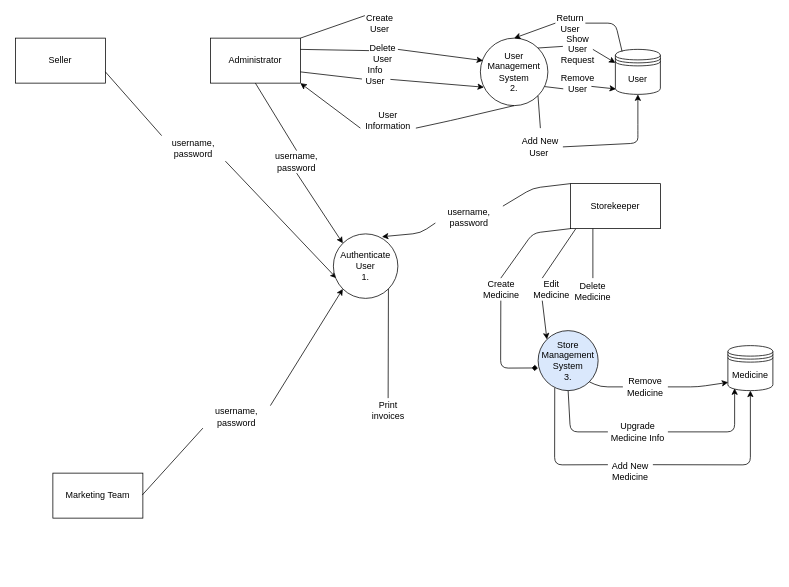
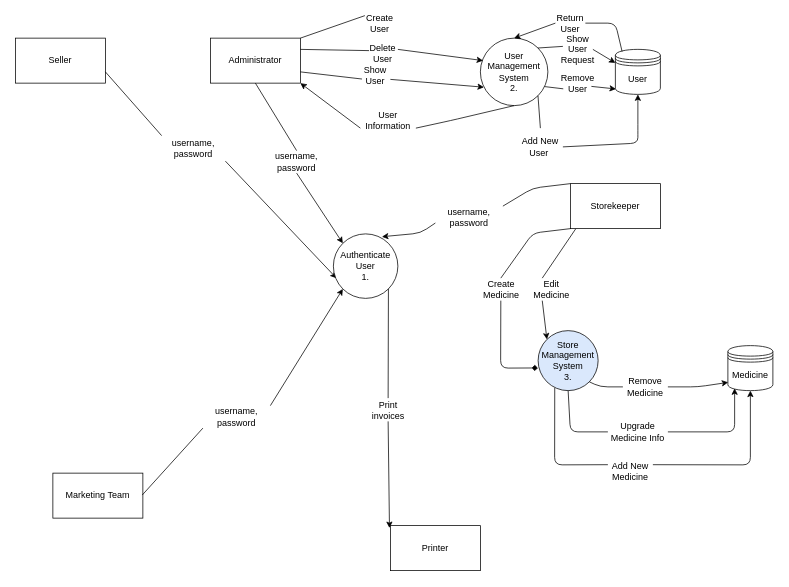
node "Info User": label "Info User" -> "Show User"
edge "Storekeeper" -- "Delete Medicine": removed
node "Delete Medicine": removed
edge "Print invoices" -> "Printer": added
node "Printer": added
